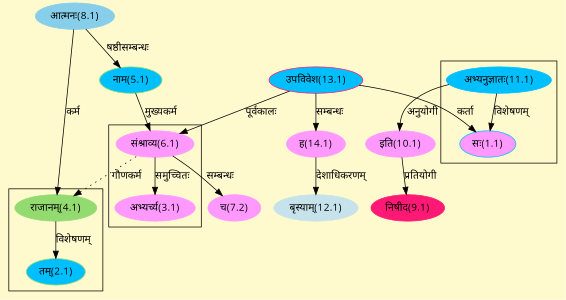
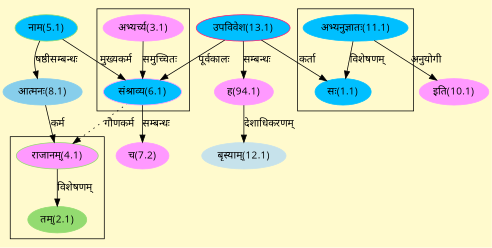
edge "आत्मनः(8.1)" -> "नाम(5.1)": reversed
node "संश्राव्य(6.1)": fillcolor #ff99ff -> #00bfff
node "ह(14.1)": label "ह(14.1)" -> "ह(94.1)"
node "सः(1.1)": fillcolor #ff99ff -> #00bfff
edge "संश्राव्य(6.1)" -> "अभ्यर्च्य(3.1)": reversed
node "राजानम्(4.1)": fillcolor #93db70 -> #ff99ff
node "निषीद(9.1)": removed
node "तम्(2.1)": fillcolor #00bfff -> #93db70
